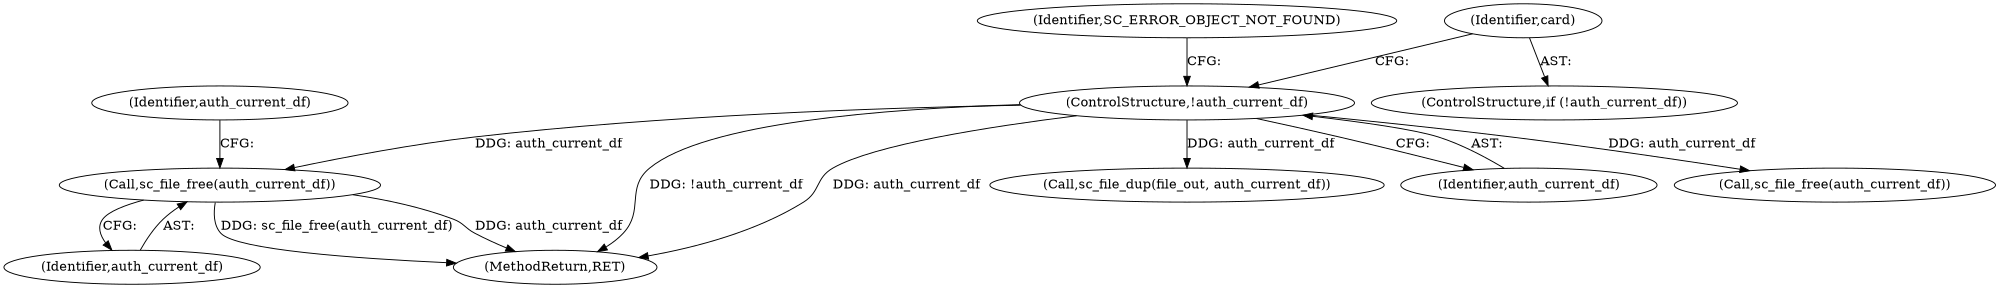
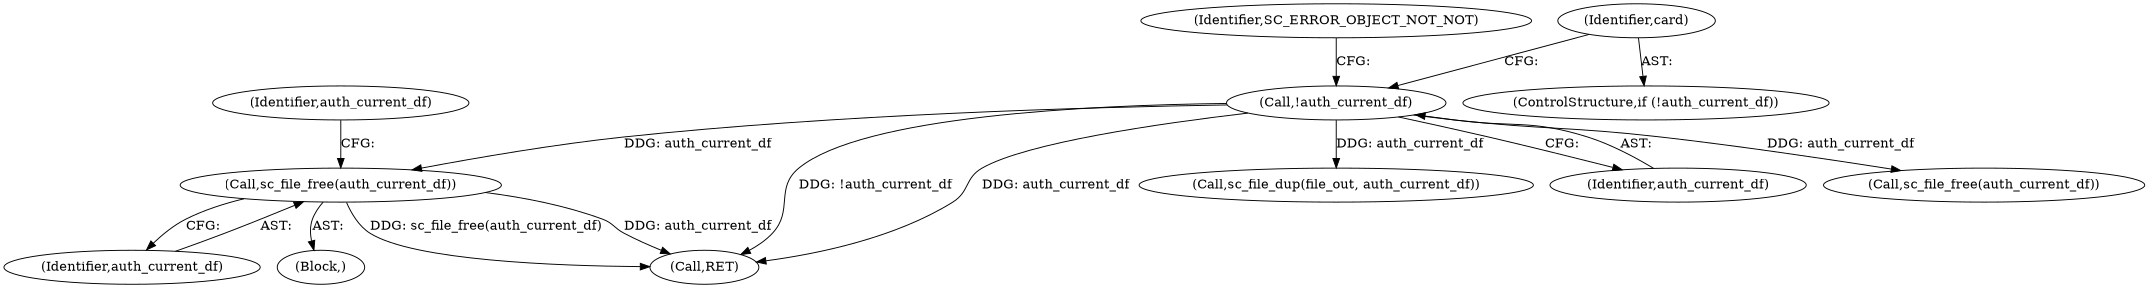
node "(Identifier,SC_ERROR_OBJECT_NOT_FOUND)": label "(Identifier,SC_ERROR_OBJECT_NOT_FOUND)" -> "(Identifier,SC_ERROR_OBJECT_NOT_NOT)"
node "(ControlStructure,!auth_current_df)": label "(ControlStructure,!auth_current_df)" -> "(Call,!auth_current_df)"
node "(Block,)": added
node "(MethodReturn,RET)": label "(MethodReturn,RET)" -> "(Call,RET)"
